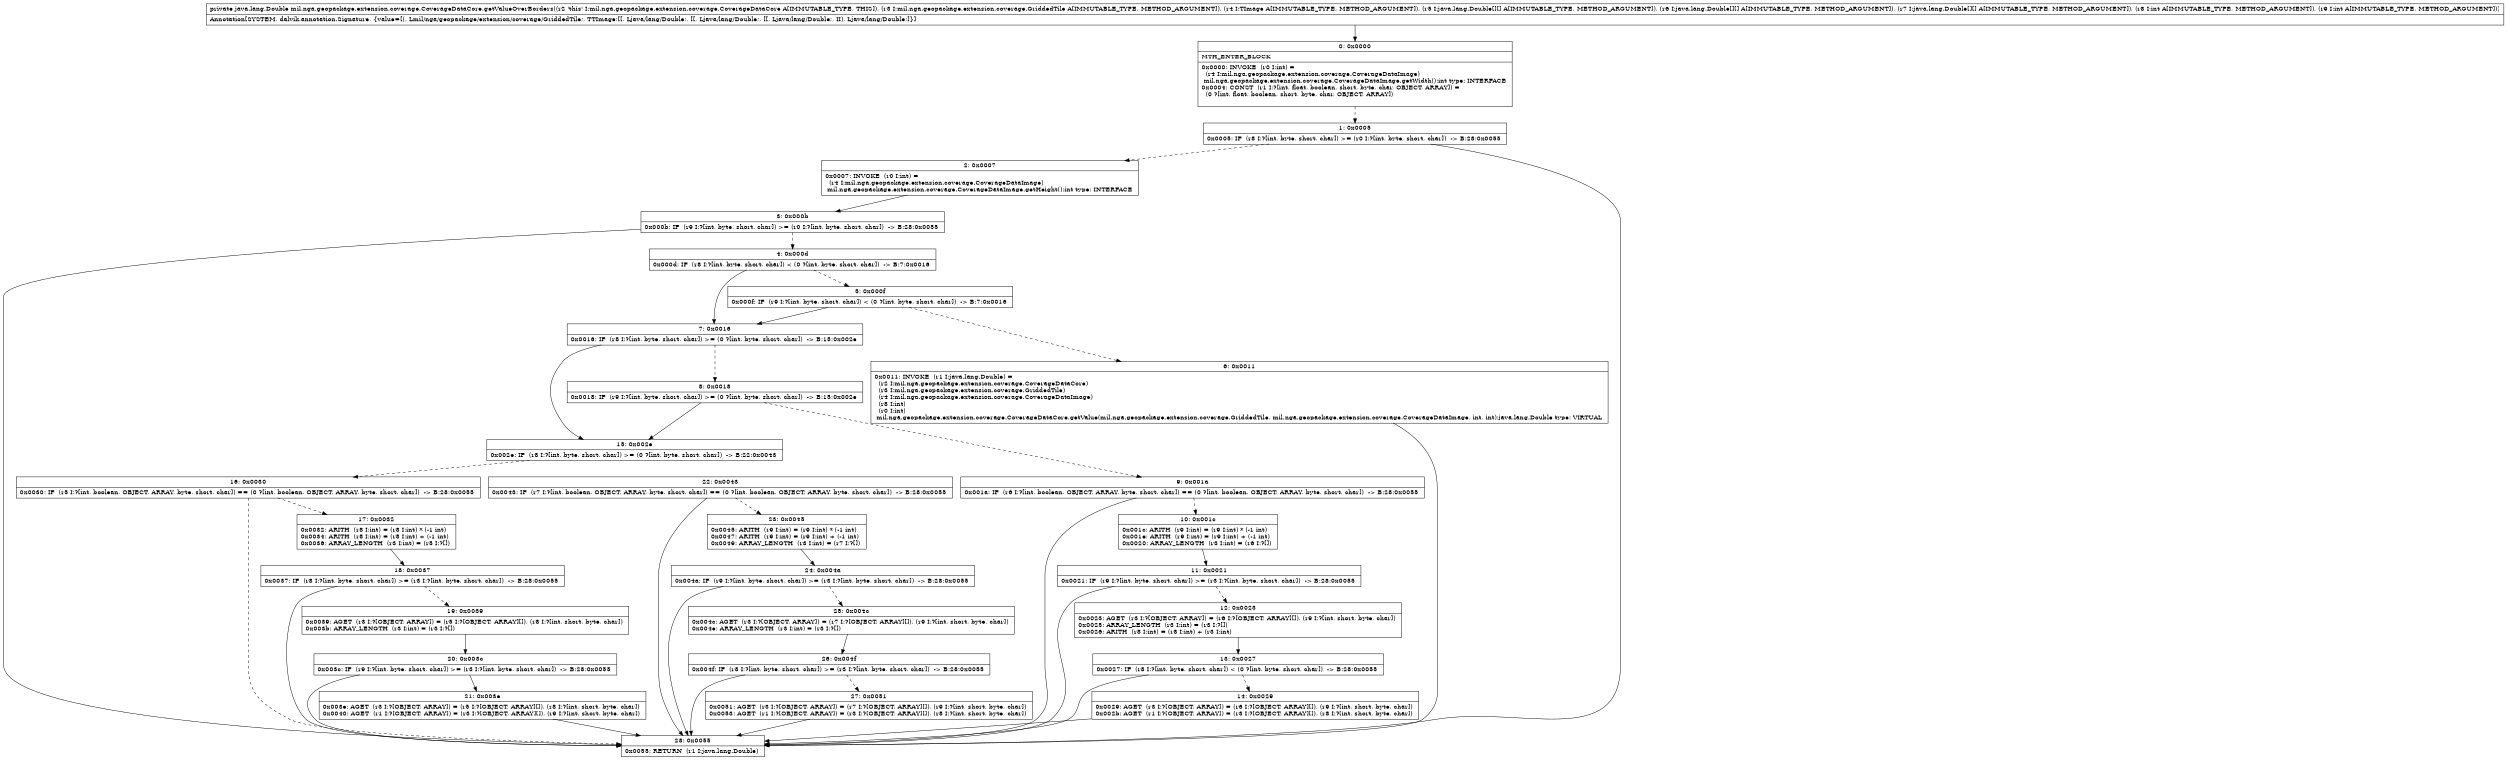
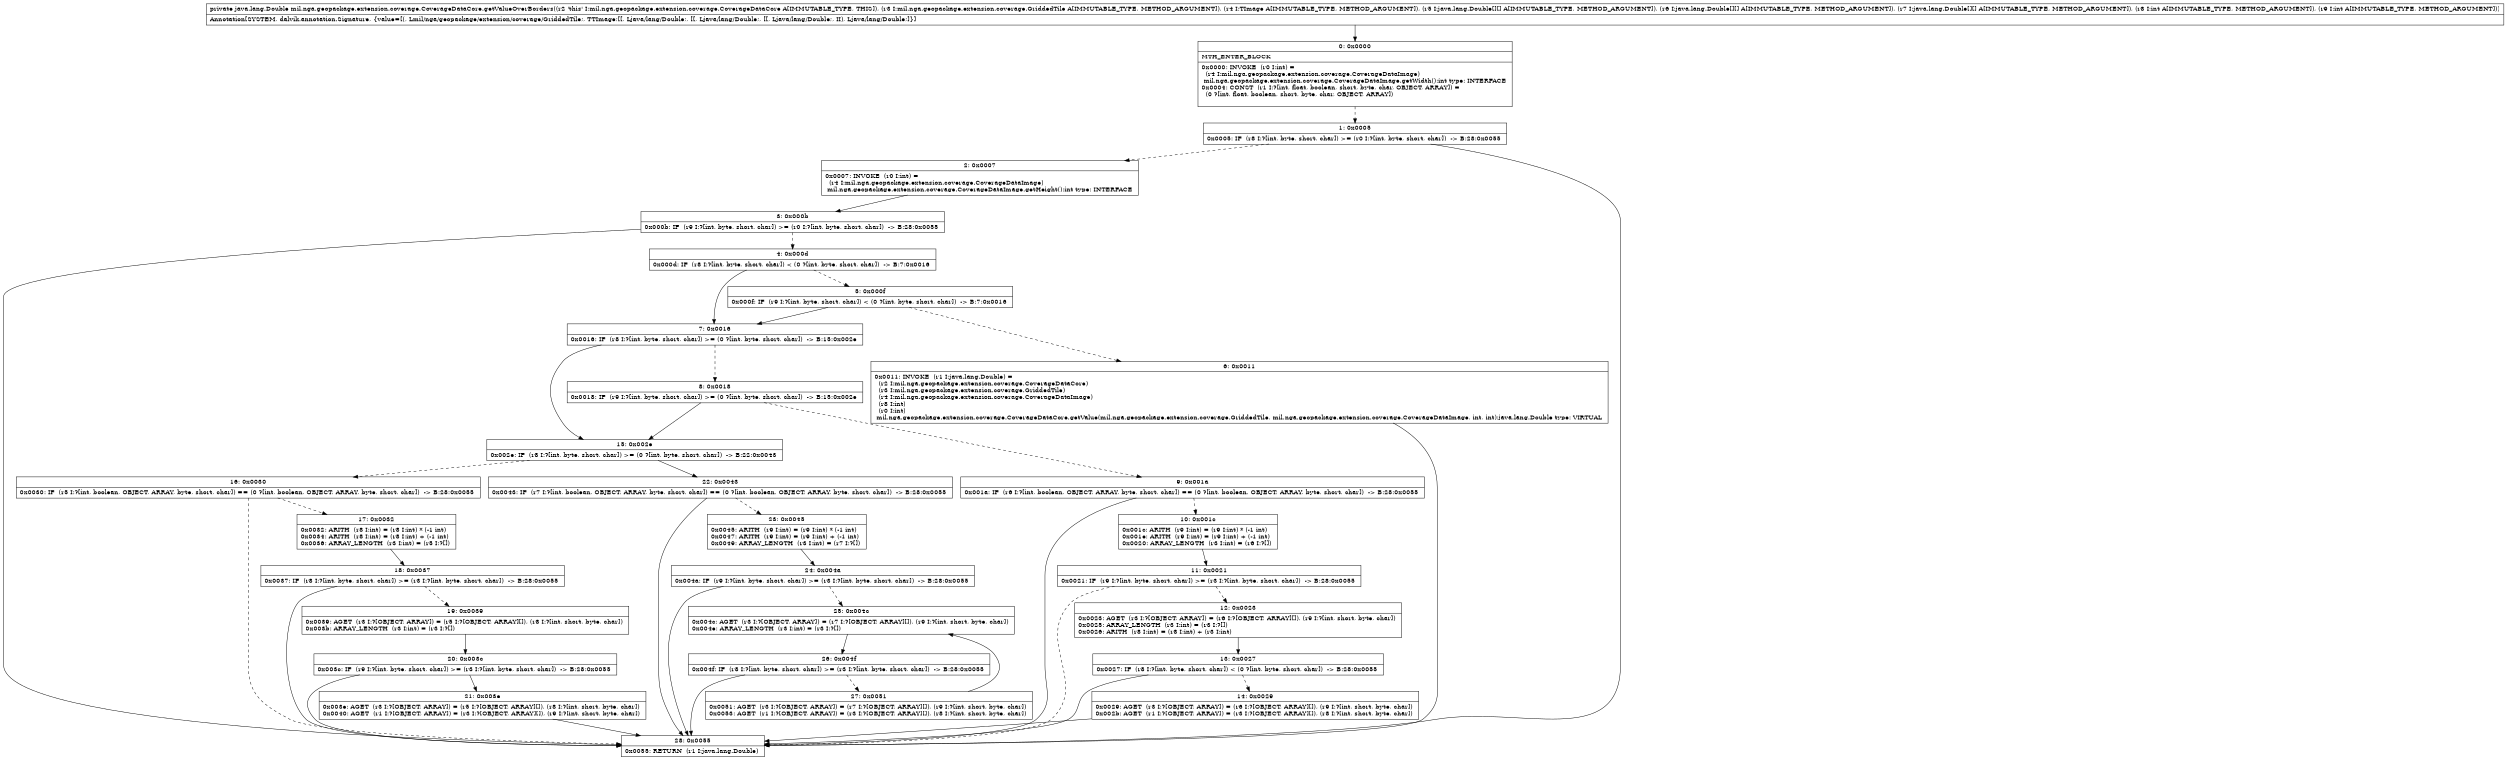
edge "15: 0x002e" -> "22: 0x0043": added
edge "11: 0x0021" -> "28: 0x0055": style solid -> dashed
edge "27: 0x0051" -> "28: 0x0055": now "27: 0x0051" -> "25: 0x004c"
